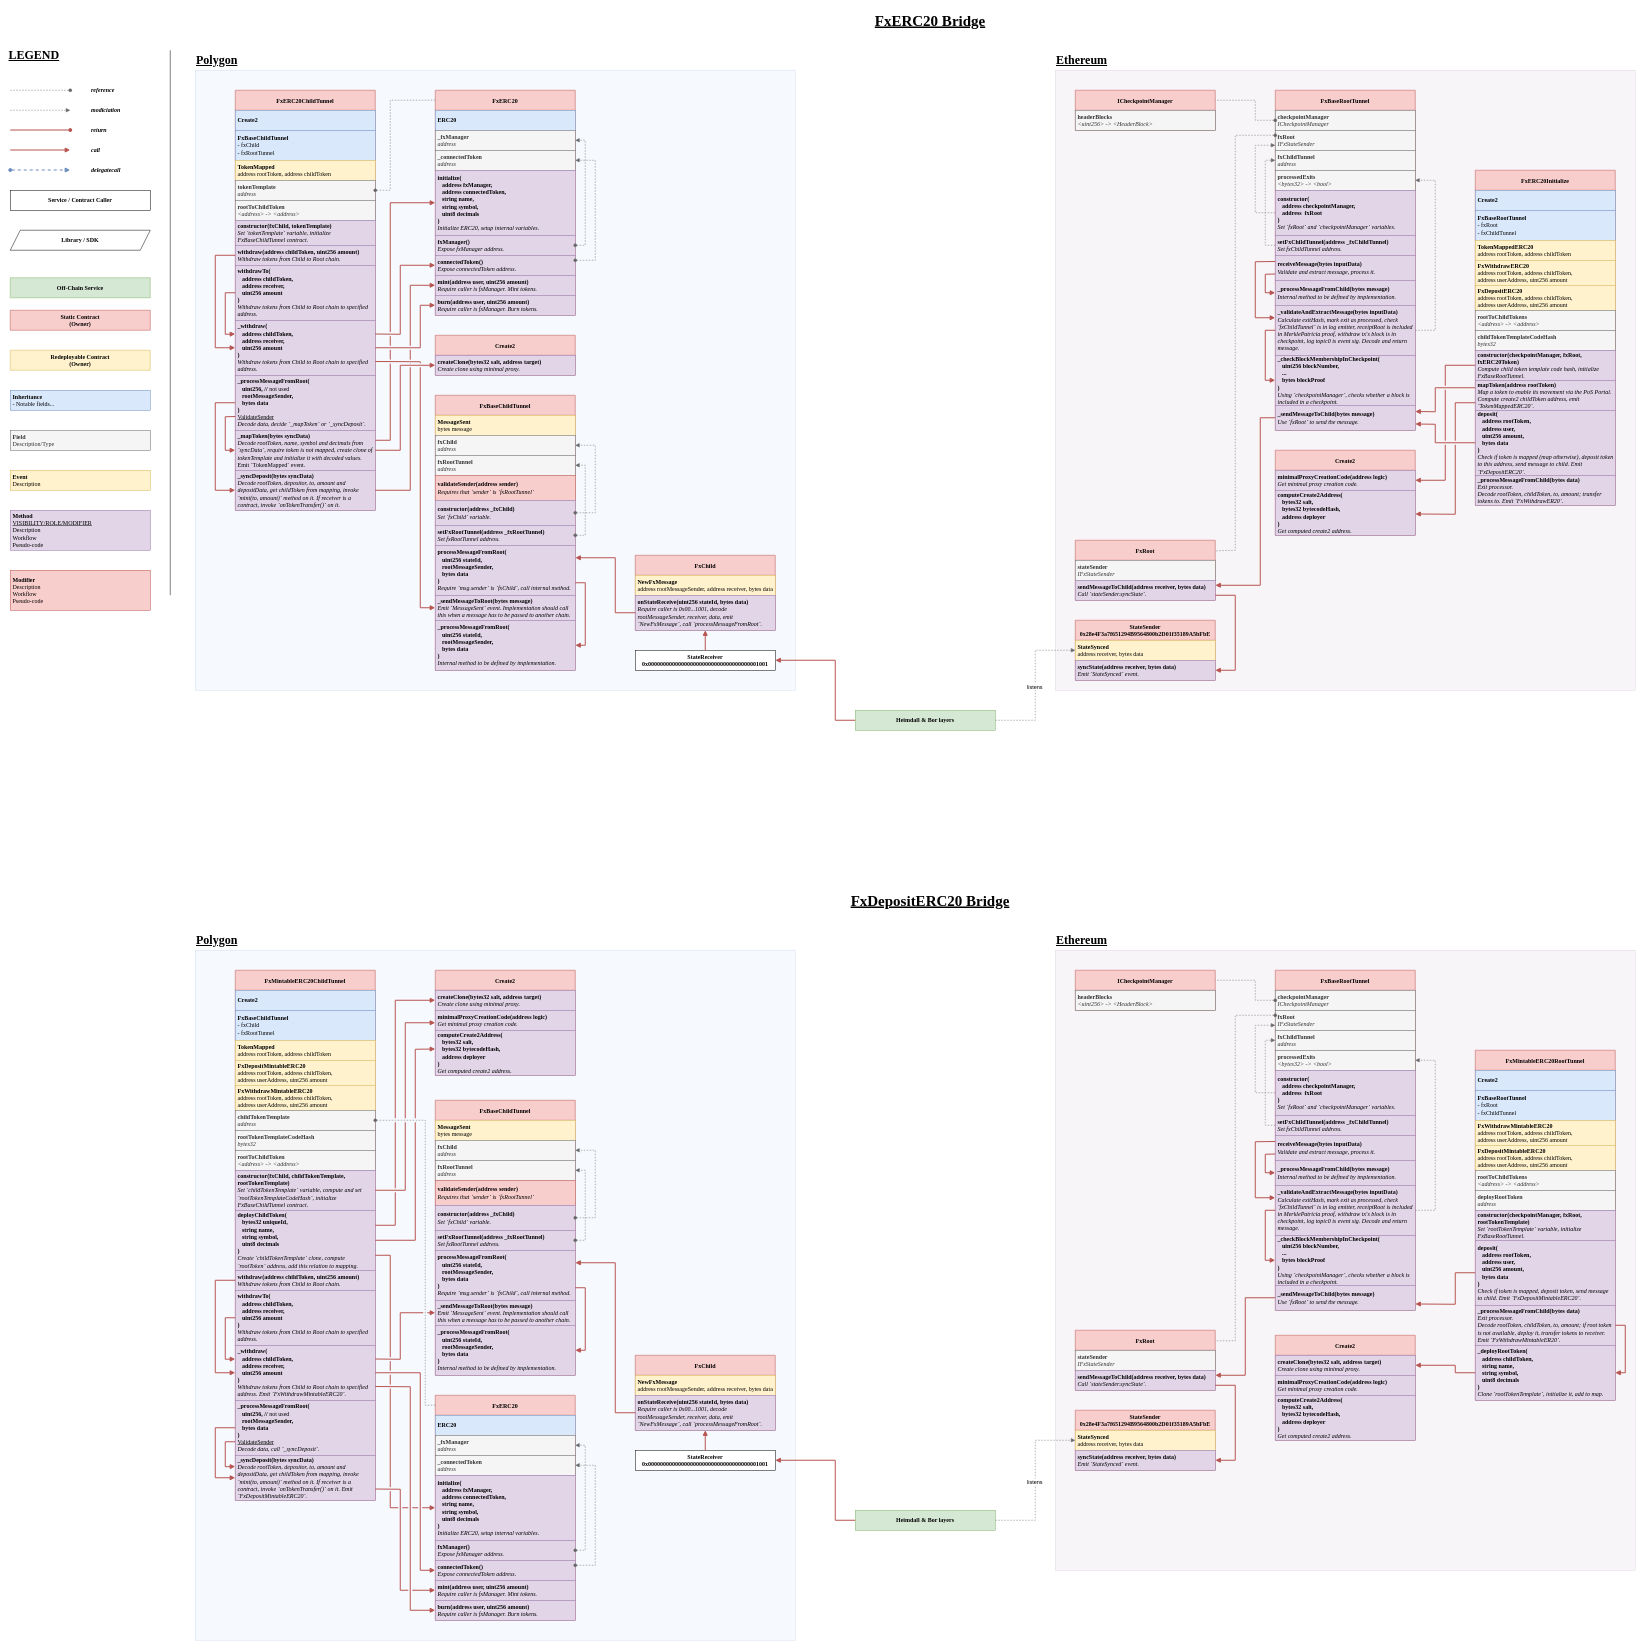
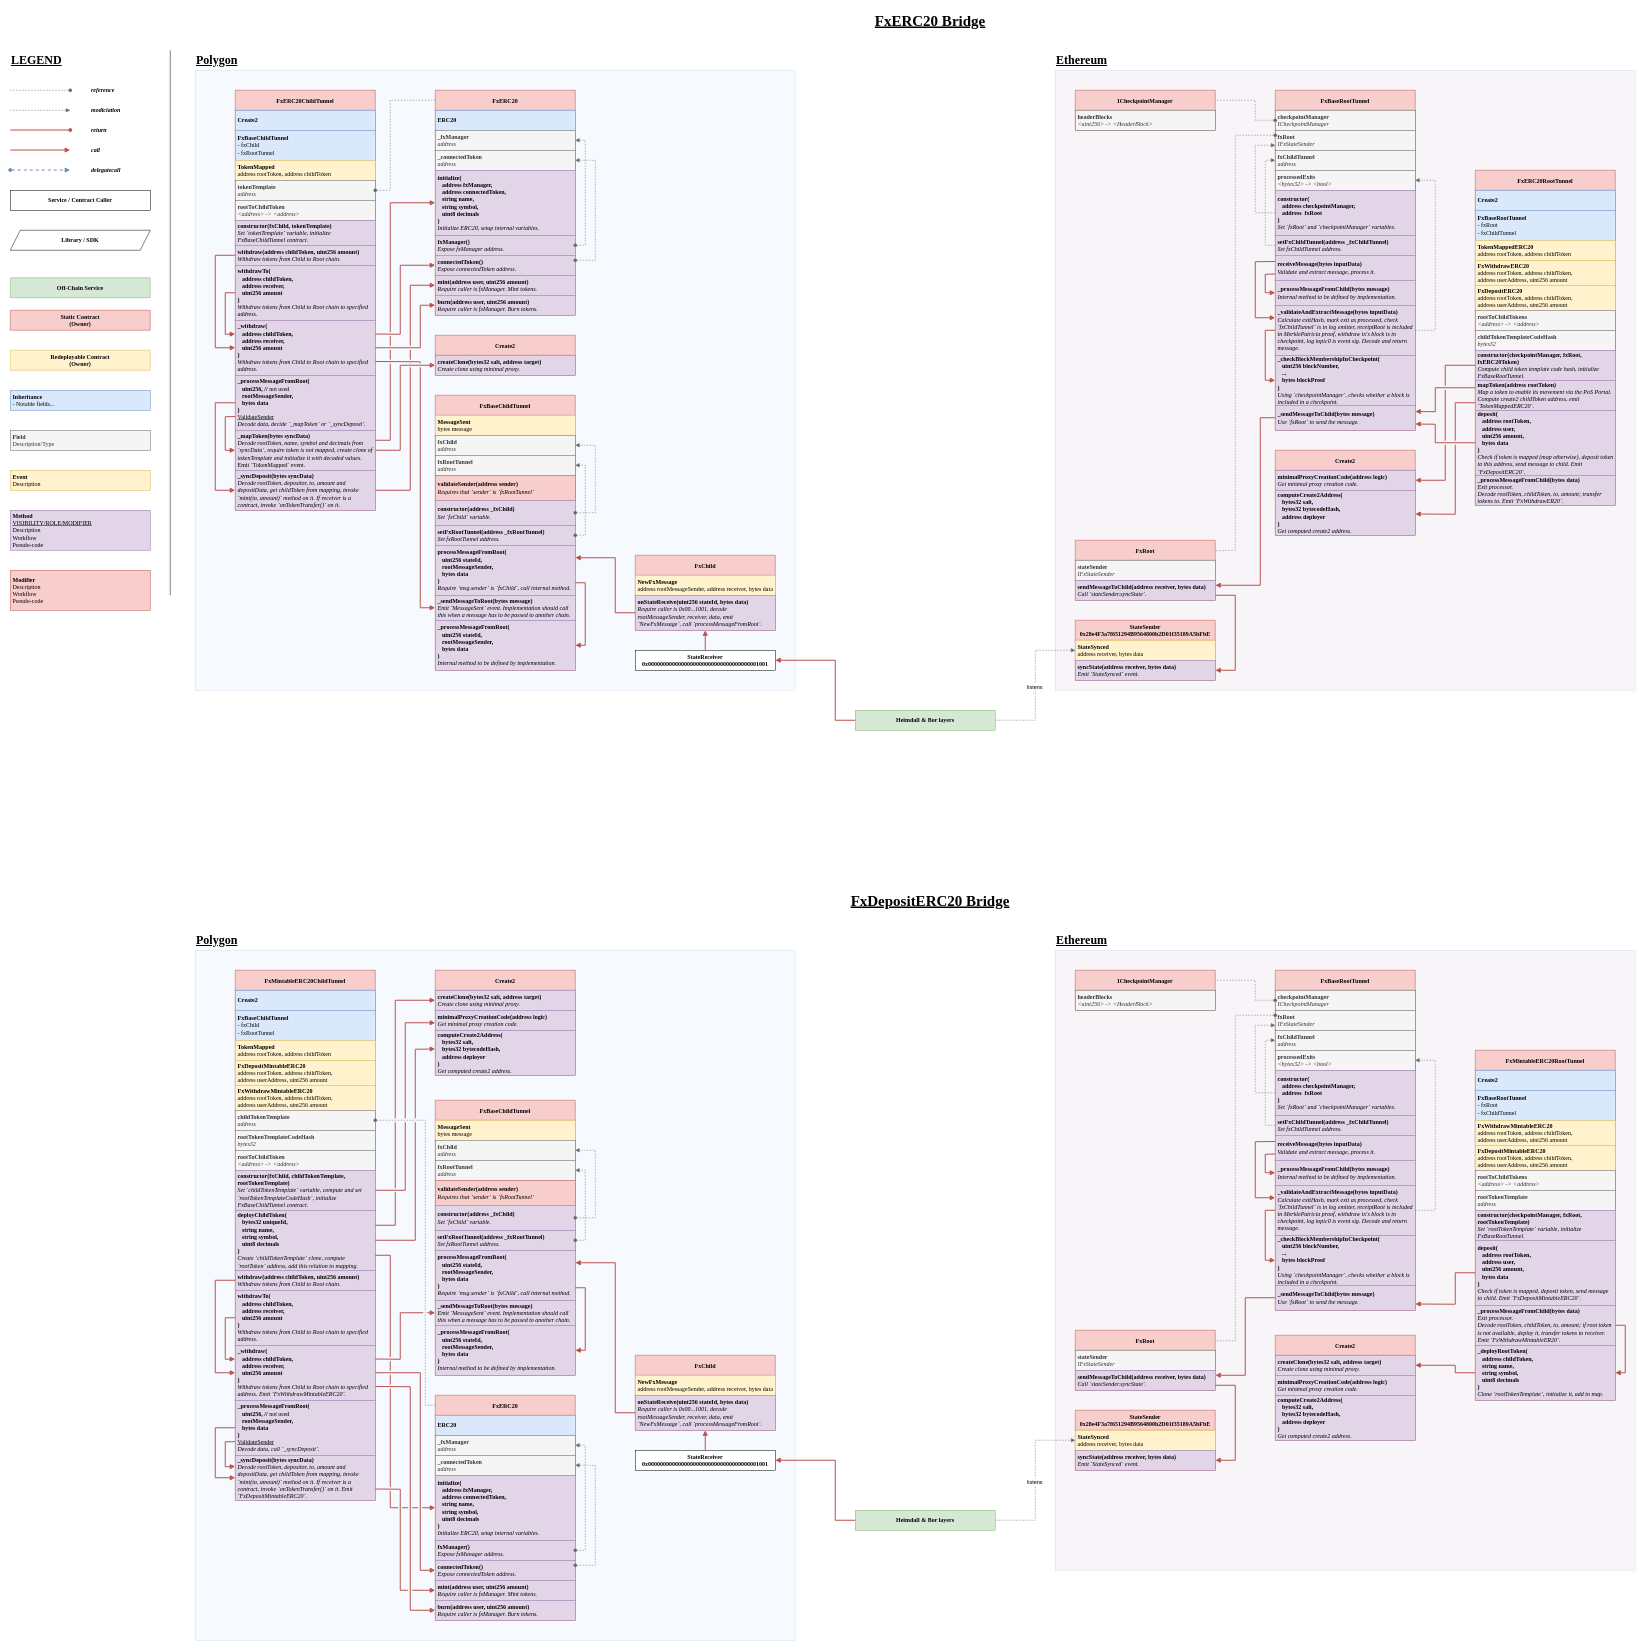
node "LEGEND": moved (78, 55) -> (80, 60)
node "FxERC20Initialize": label "FxERC20Initialize" -> "FxERC20RootTunnel"
node "deployRootToken address": label "deployRootToken address" -> "rootTokenTemplate address"
